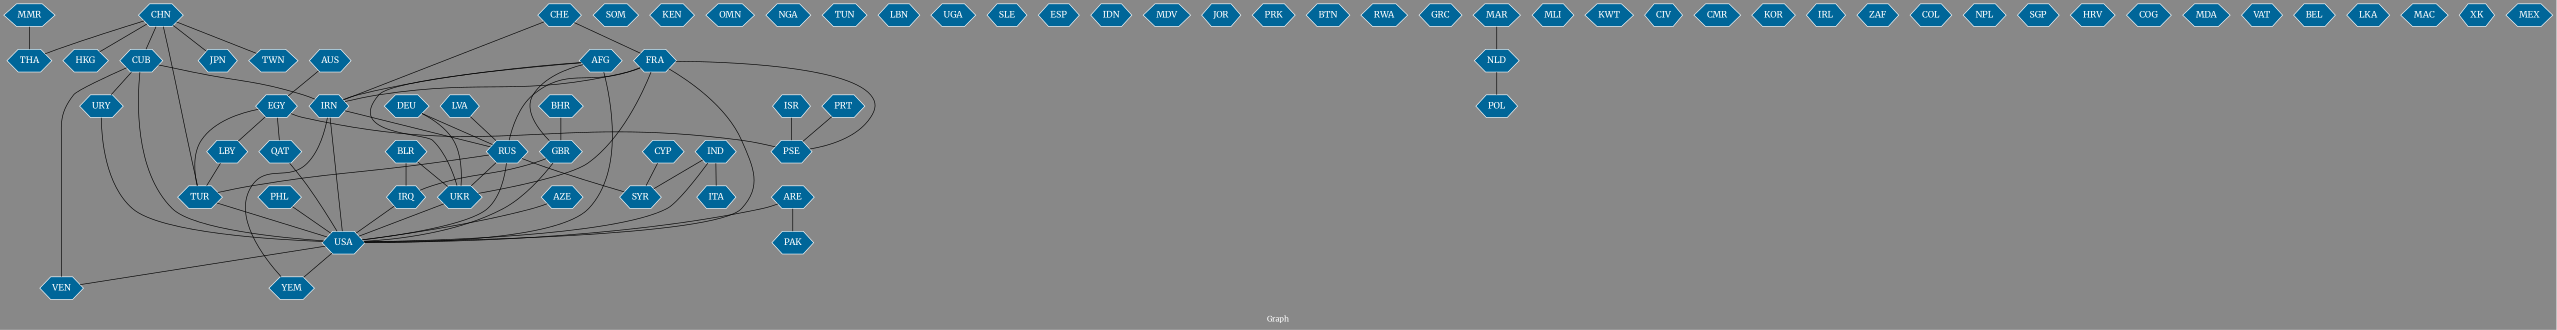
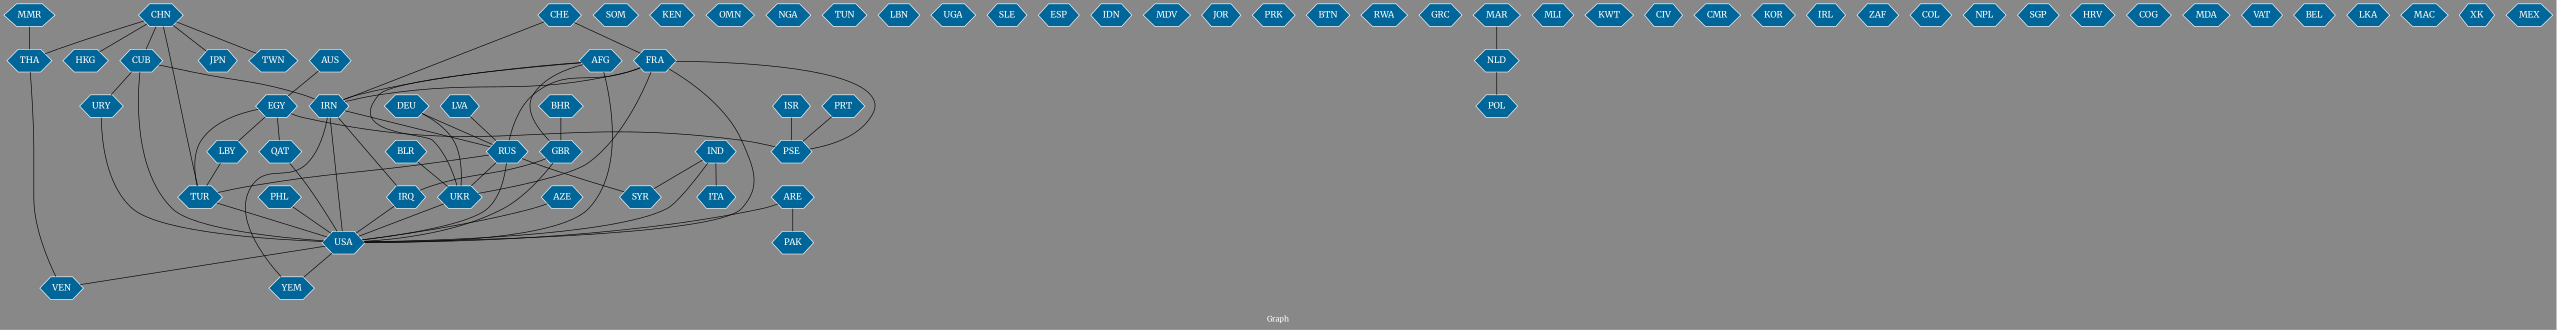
node "CYP": removed
edge "CUB" -- "VEN": now "THA" -- "VEN"
edge "BLR" -- "IRQ": now "IRN" -- "IRQ"
